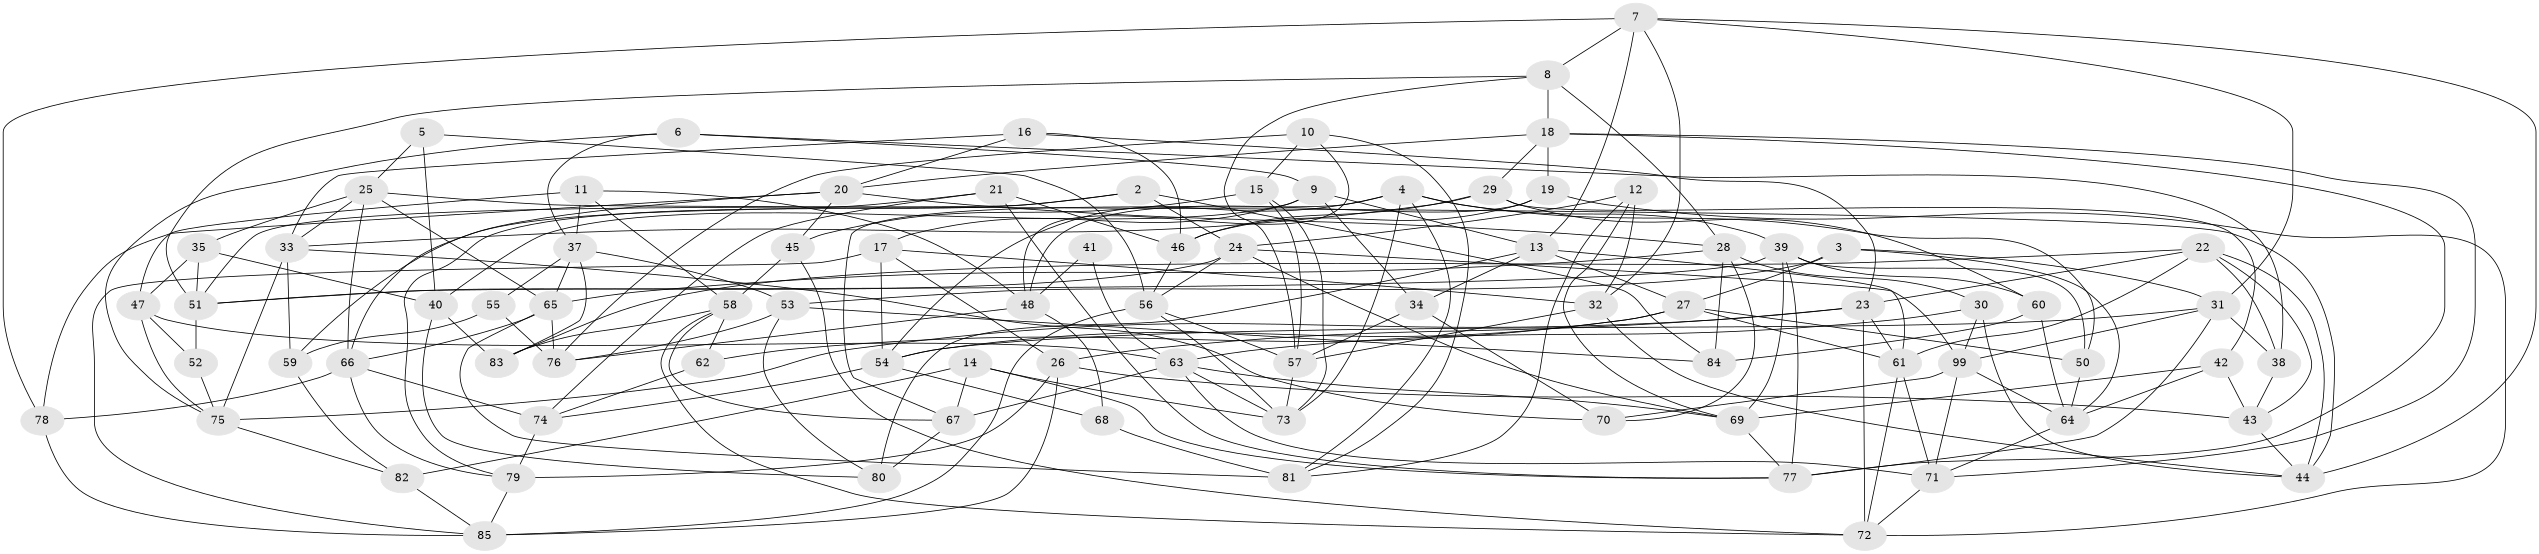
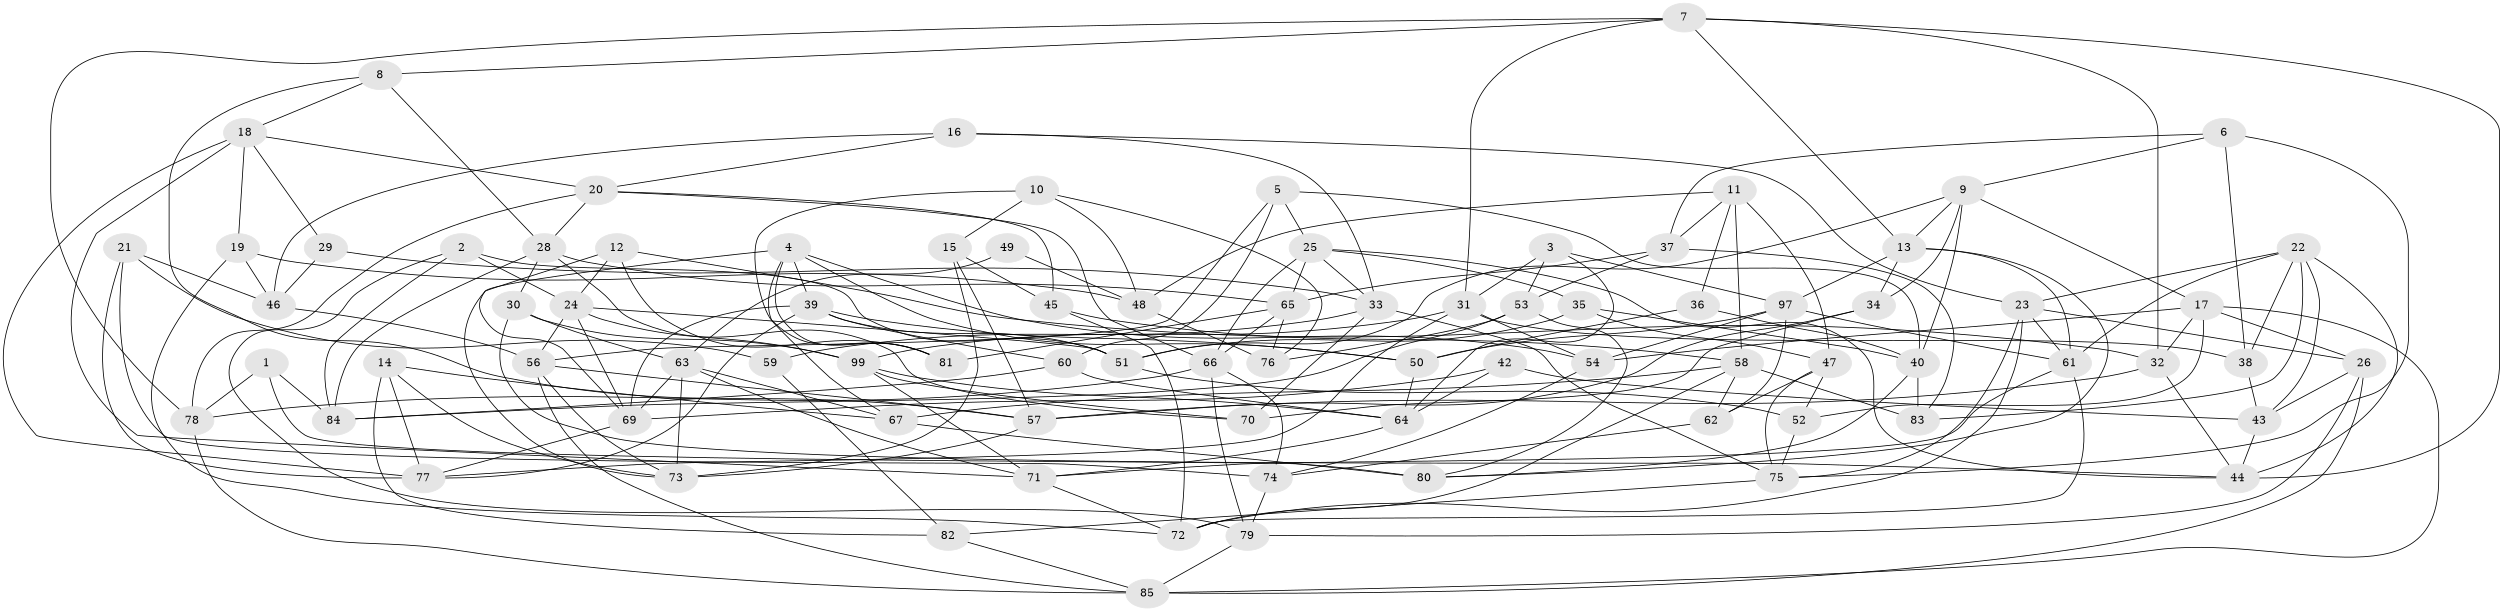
edge "8" -- "51": now "9" -- "51"
edge "29" -- "42": removed
edge "29" -- "60": now "5" -- "60"
node "41": label "41" -> "49"
node "55": removed
node "27": label "27" -> "97"
node "36": added
edge "47" -- "63": now "47" -- "62"
node "1": added
edge "17" -- "52": added
node "68": removed
